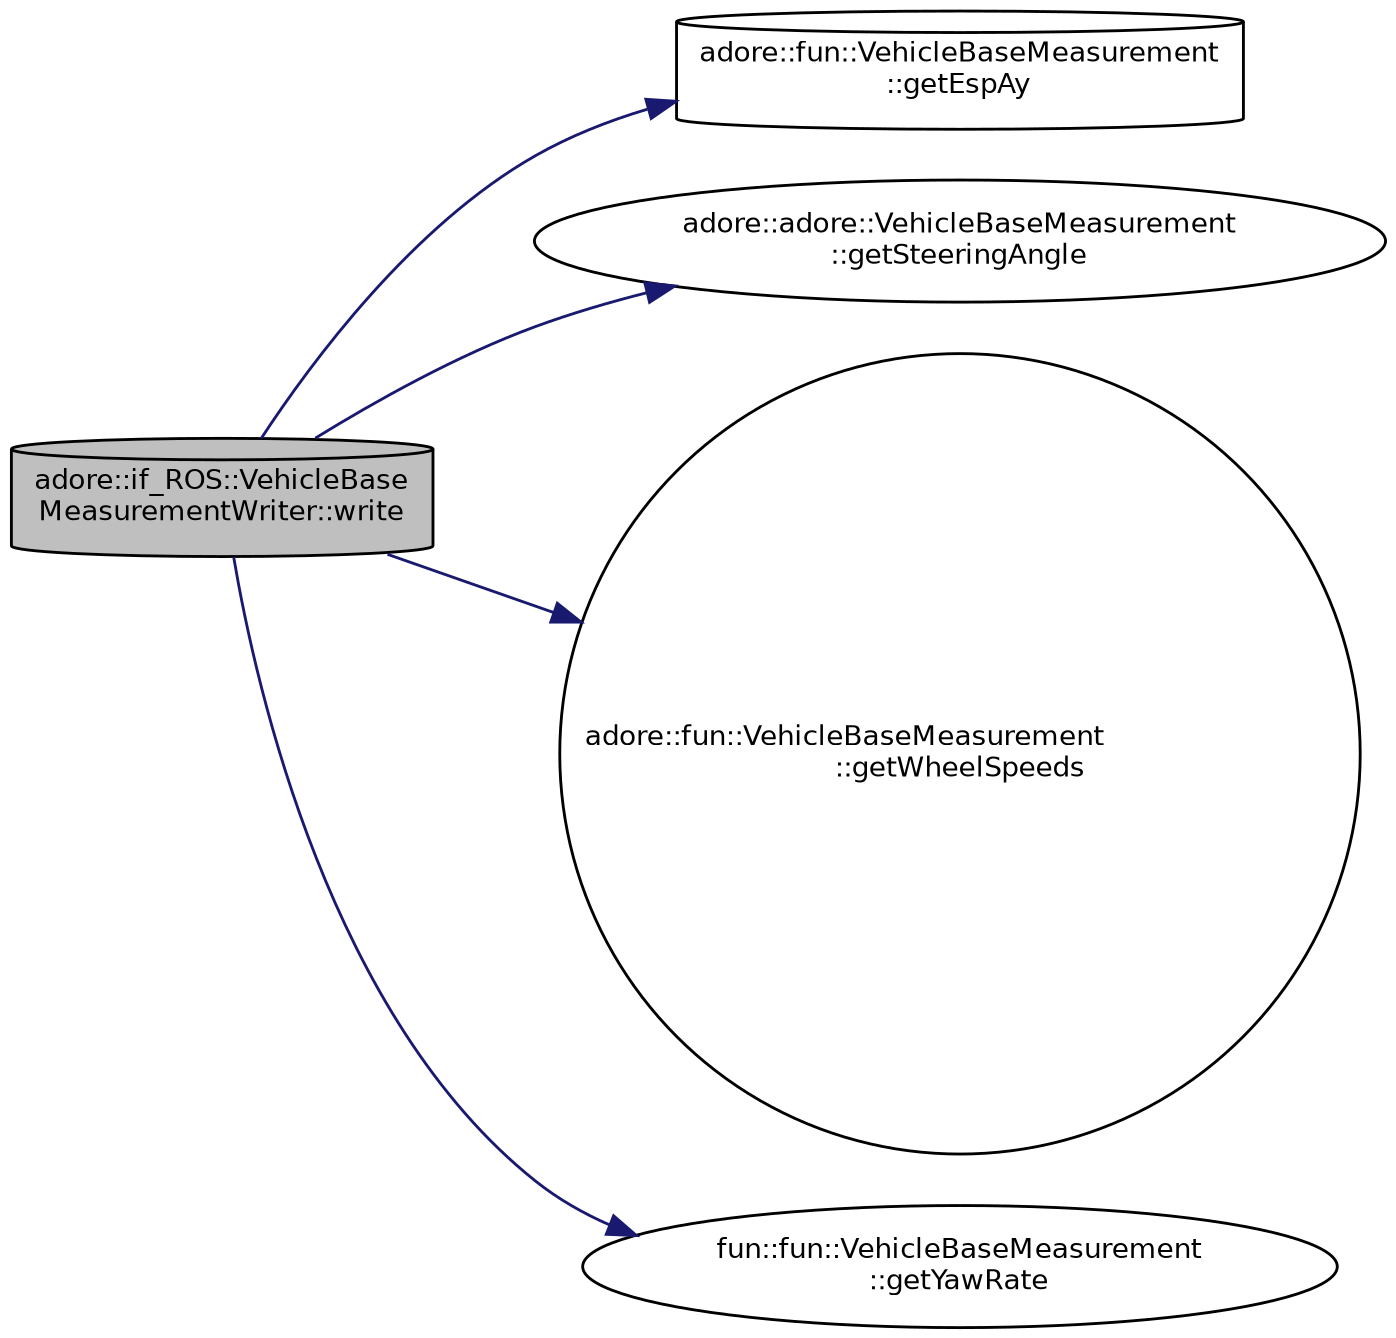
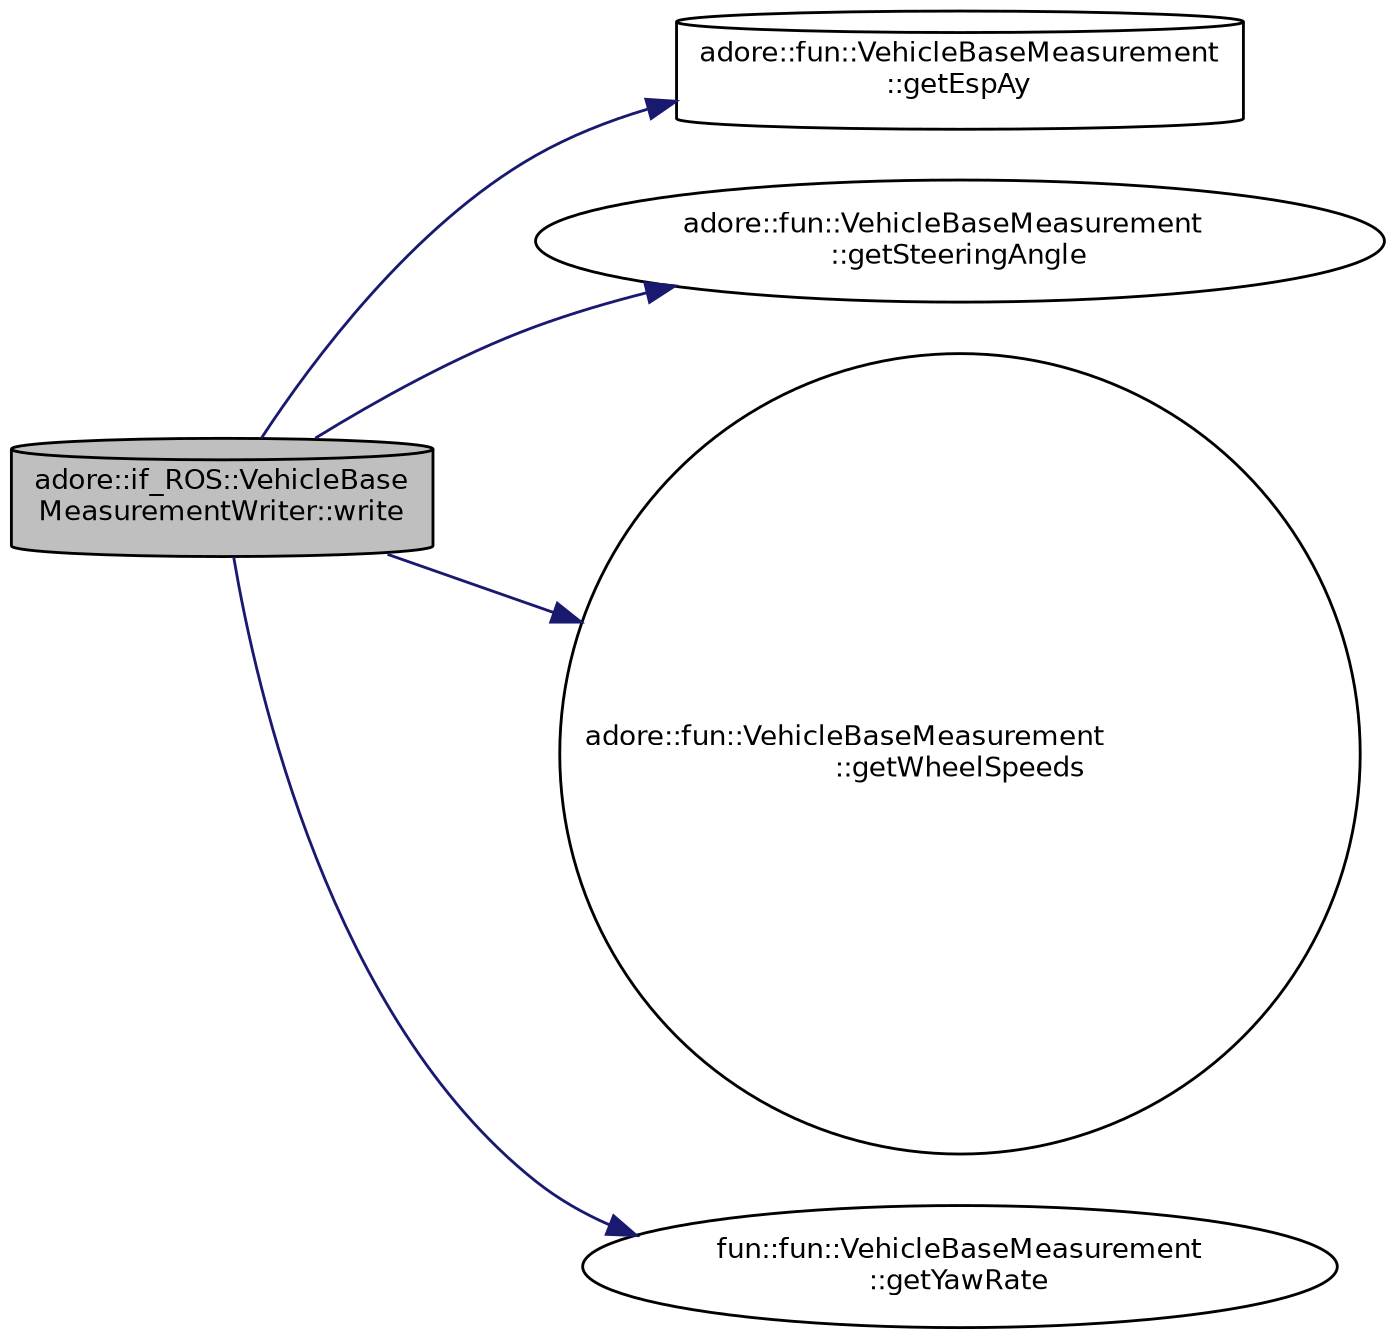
node "adore::adore::VehicleBaseMeasurement ::getSteeringAngle": label "adore::adore::VehicleBaseMeasurement ::getSteeringAngle" -> "adore::fun::VehicleBaseMeasurement ::getSteeringAngle"
